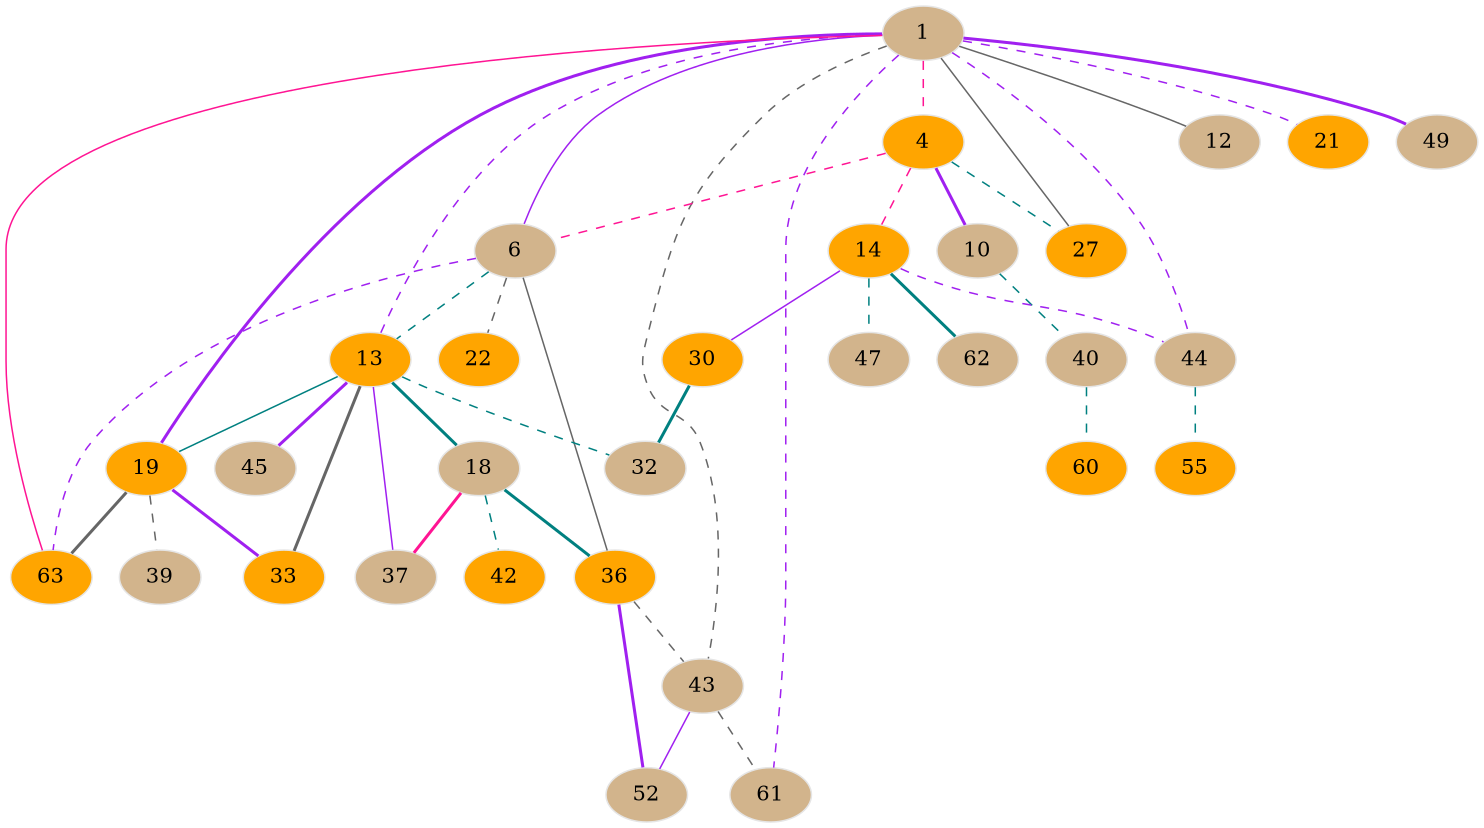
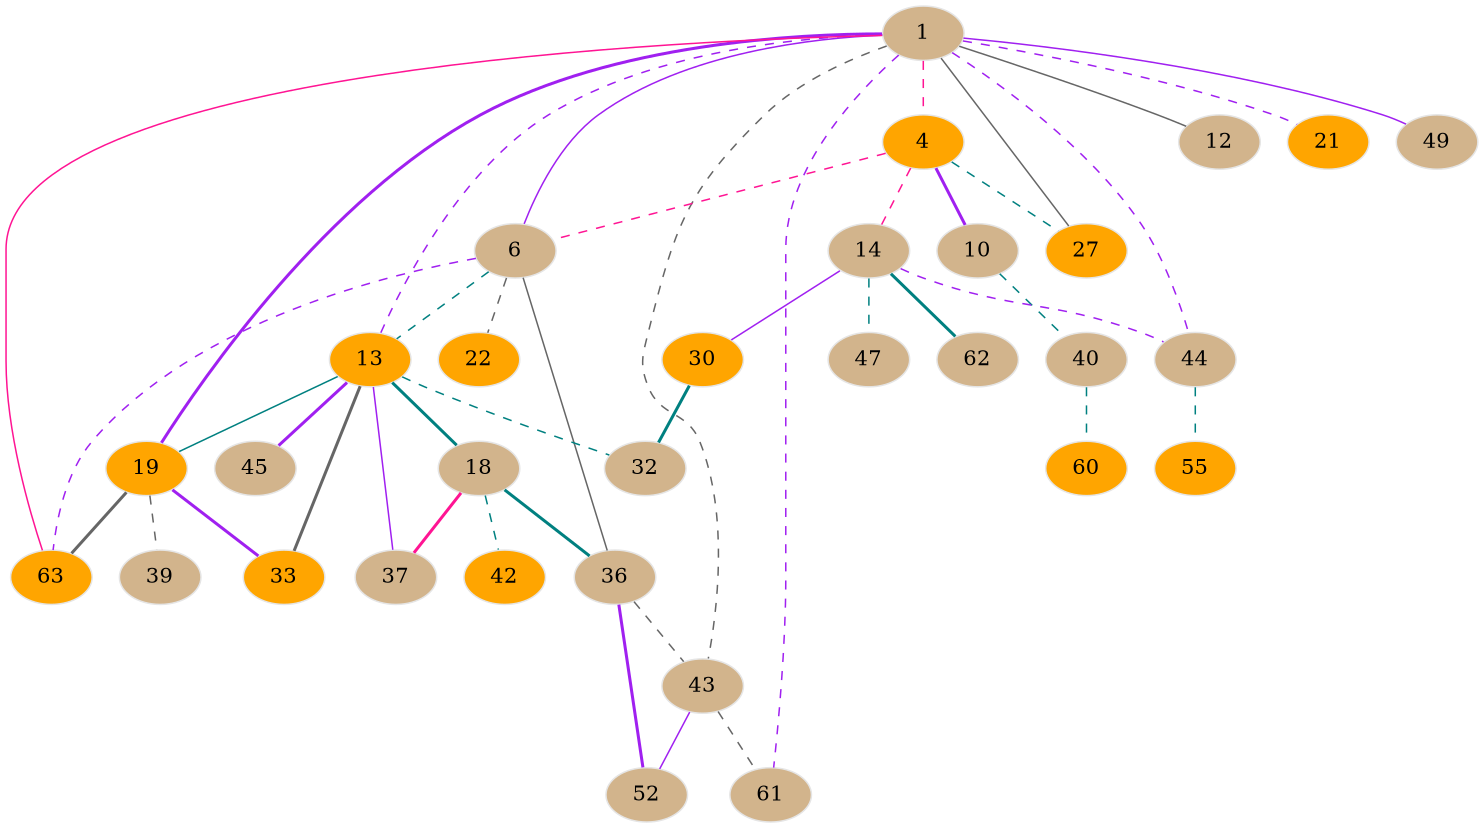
edge "1" -- "49": style bold -> solid
node "14": fillcolor orange -> tan
node "36": fillcolor orange -> tan
